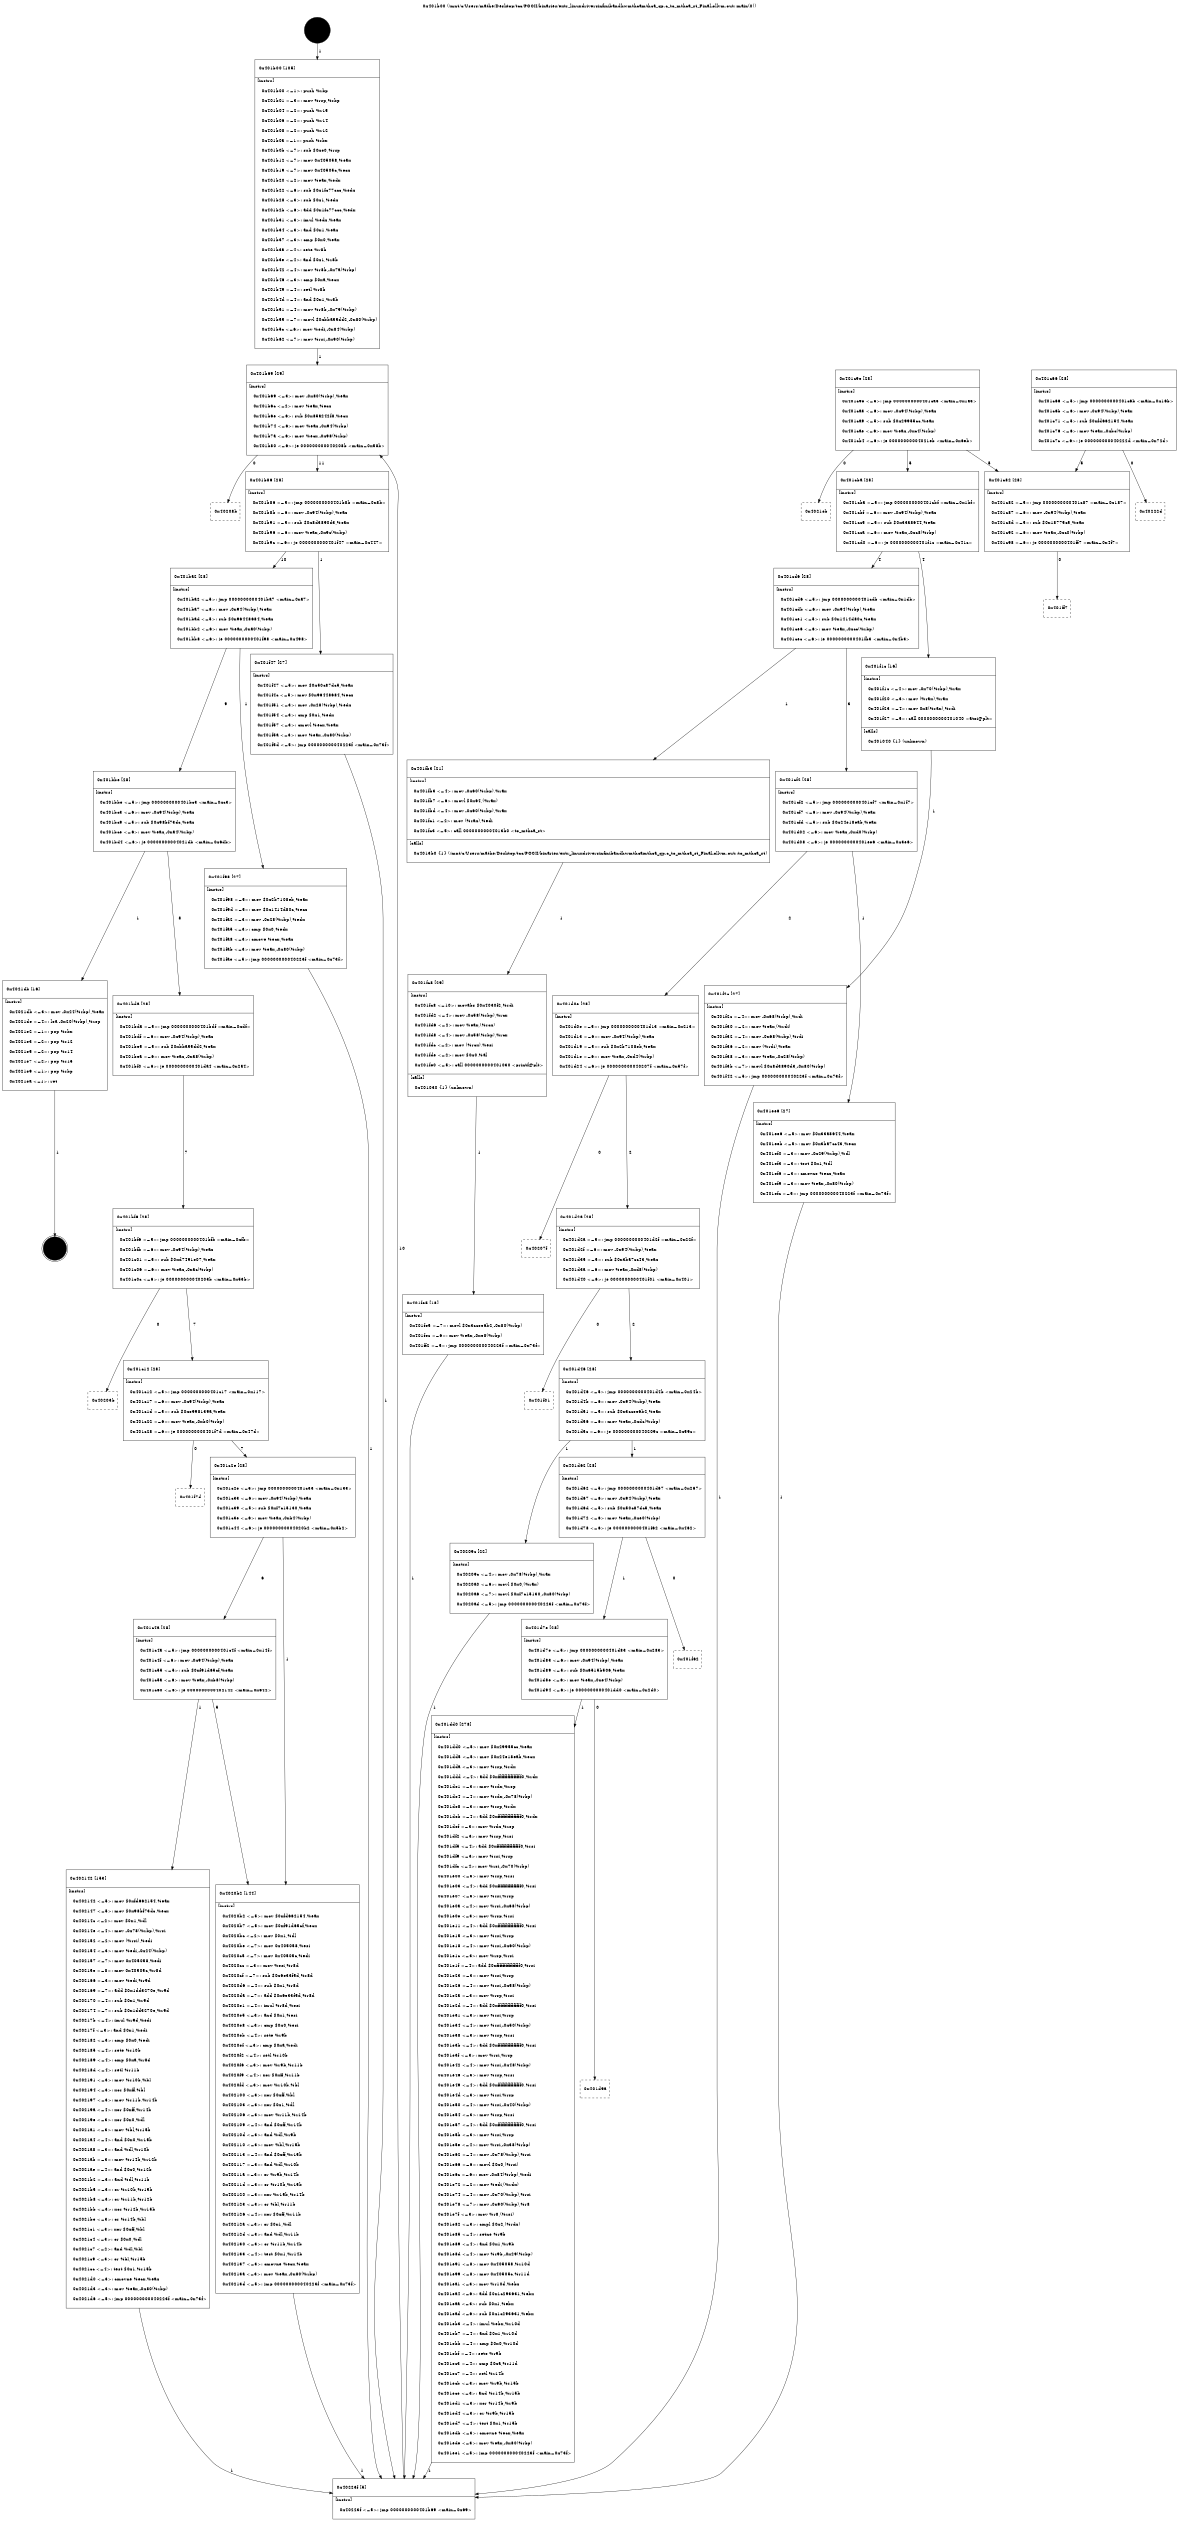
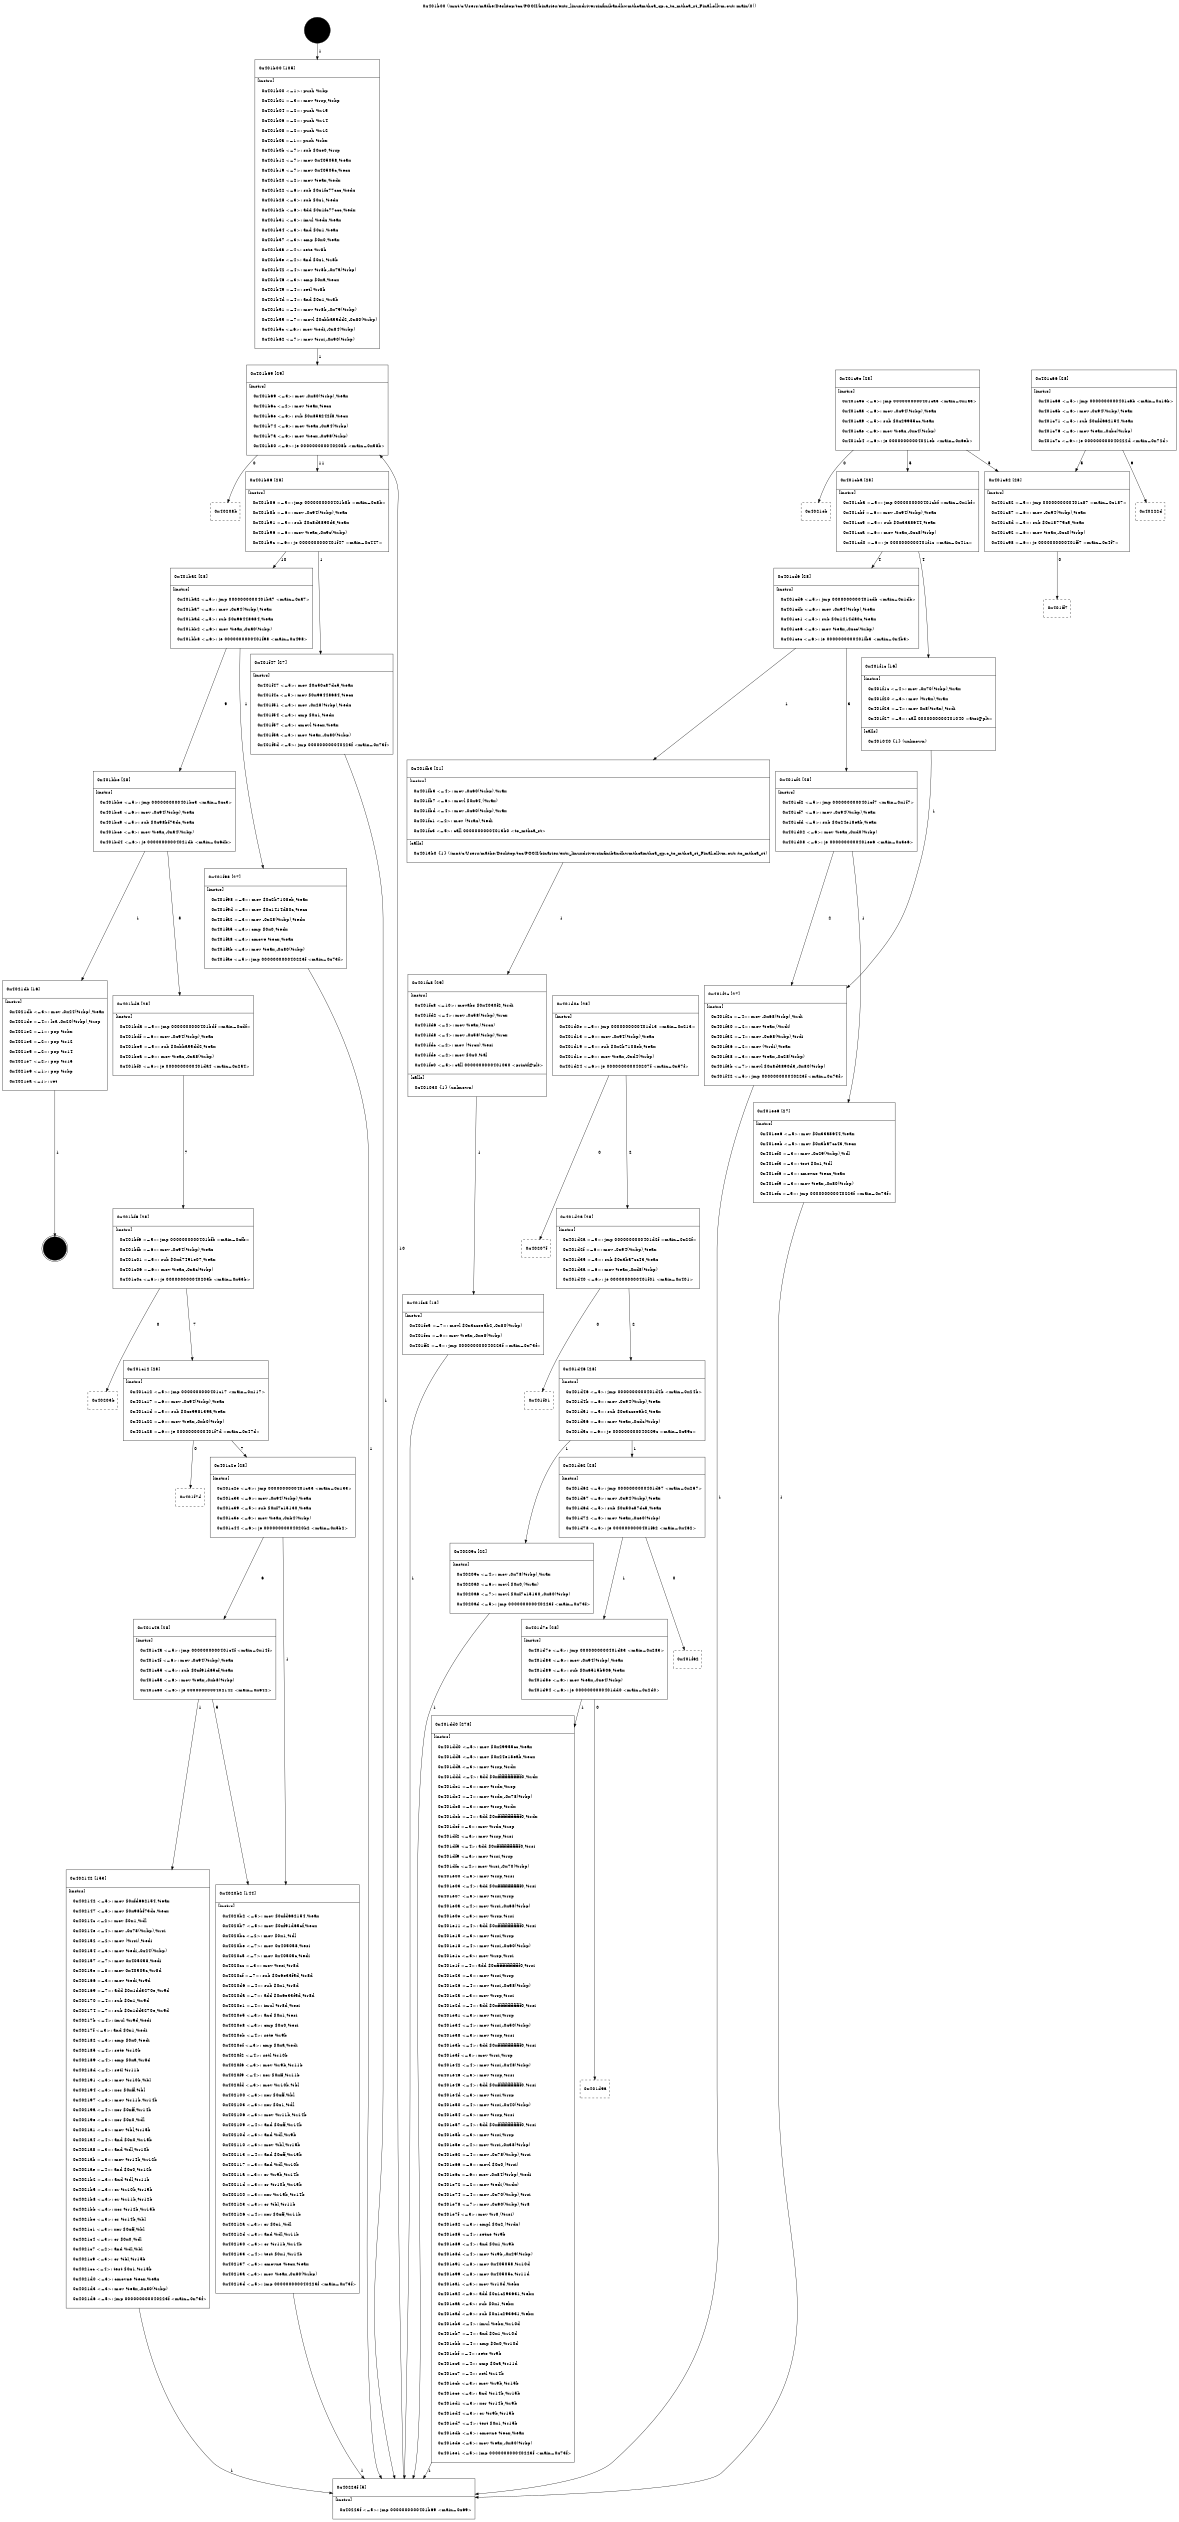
edge "0x401c66 [28]" -> "0x40222d": label " 0" -> " 9"
edge "0x401cf2 [28]" -> "0x401d0e [28]": now "0x401cf2 [28]" -> "0x401f2c [27]"
